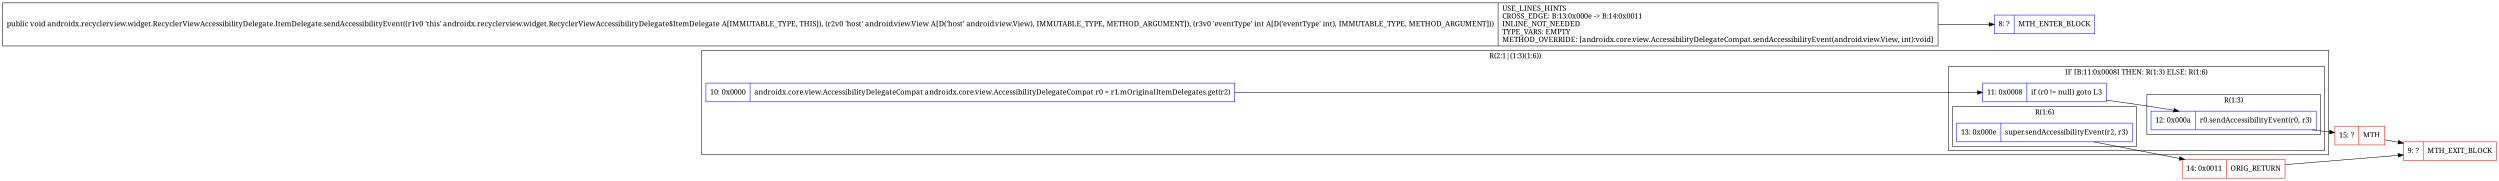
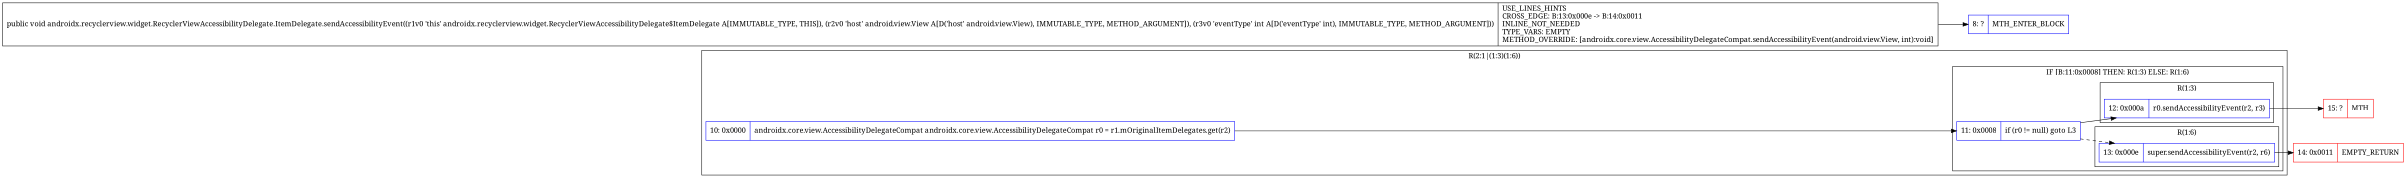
node "12: 0x000a": text "r0.sendAccessibilityEvent(r0, r3)" -> "r0.sendAccessibilityEvent(r2, r3)"
node "13: 0x000e": text "super.sendAccessibilityEvent(r2, r3)" -> "super.sendAccessibilityEvent(r2, r6)"
edge "11: 0x0008" -> "13: 0x000e": added
node "9: ?": removed
node "14: 0x0011": text "ORIG_RETURN" -> "EMPTY_RETURN"
